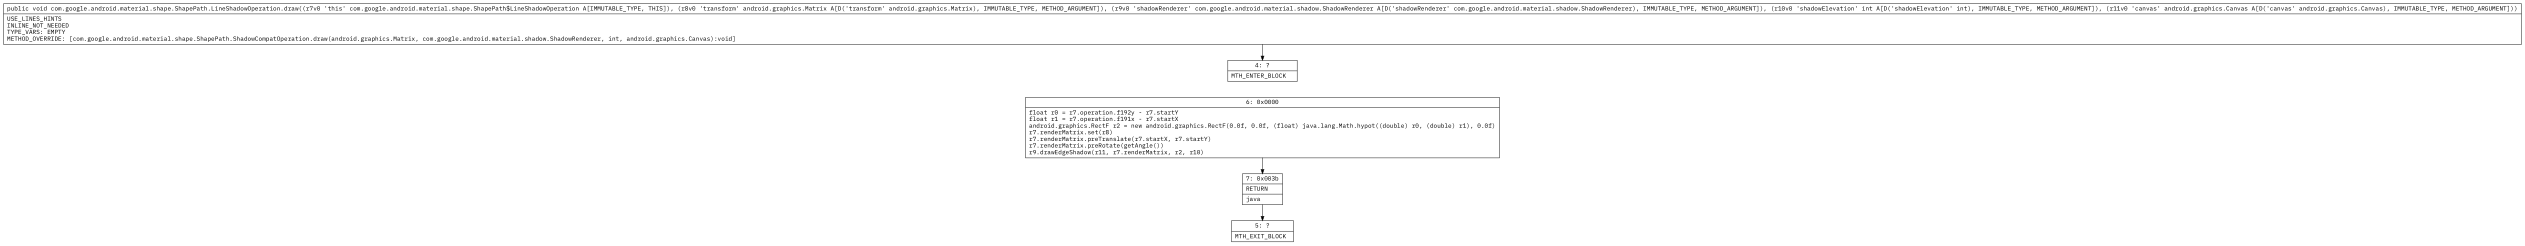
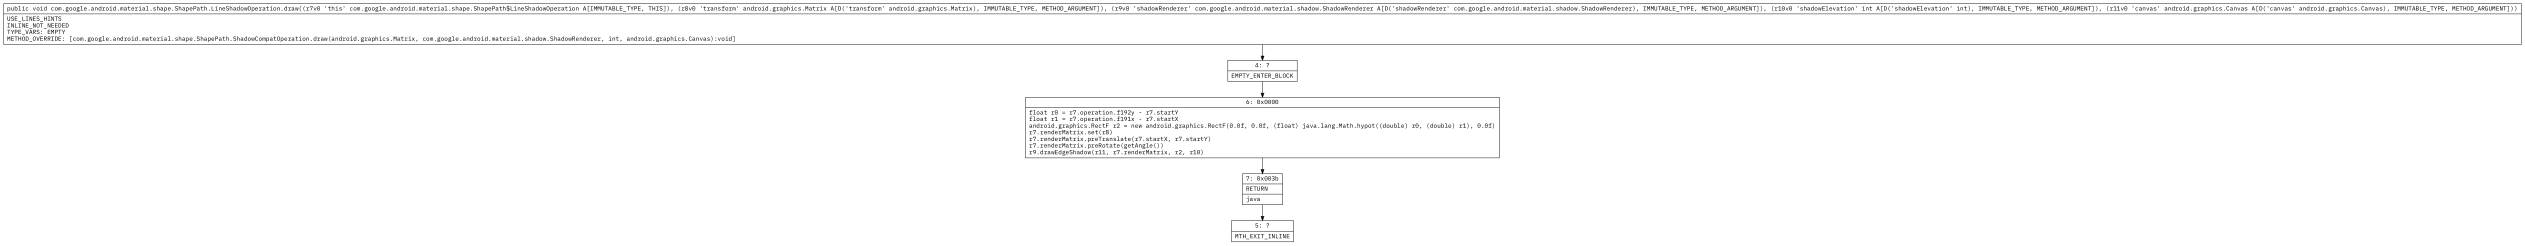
node "4: ?": text "MTH_ENTER_BLOCK" -> "EMPTY_ENTER_BLOCK"
edge "4: ?" -> "6: 0x0000": added
node "5: ?": text "MTH_EXIT_BLOCK" -> "MTH_EXIT_INLINE"
